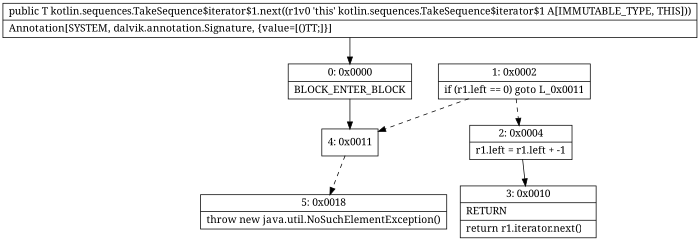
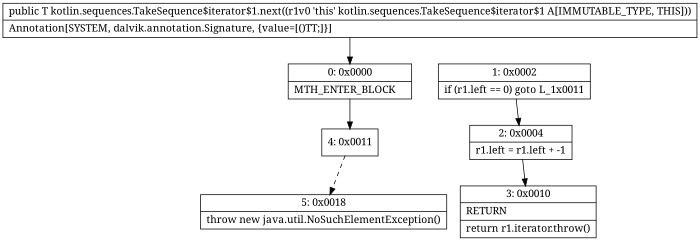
node "0: 0x0000": text "BLOCK_ENTER_BLOCK" -> "MTH_ENTER_BLOCK"
node "1: 0x0002": text "if (r1.left == 0) goto L_0x0011" -> "if (r1.left == 0) goto L_1x0011"
edge "1: 0x0002" -> "2: 0x0004": style dashed -> solid
edge "1: 0x0002" -> "4: 0x0011": removed
node "3: 0x0010": text "return r1.iterator.next()" -> "return r1.iterator.throw()"
